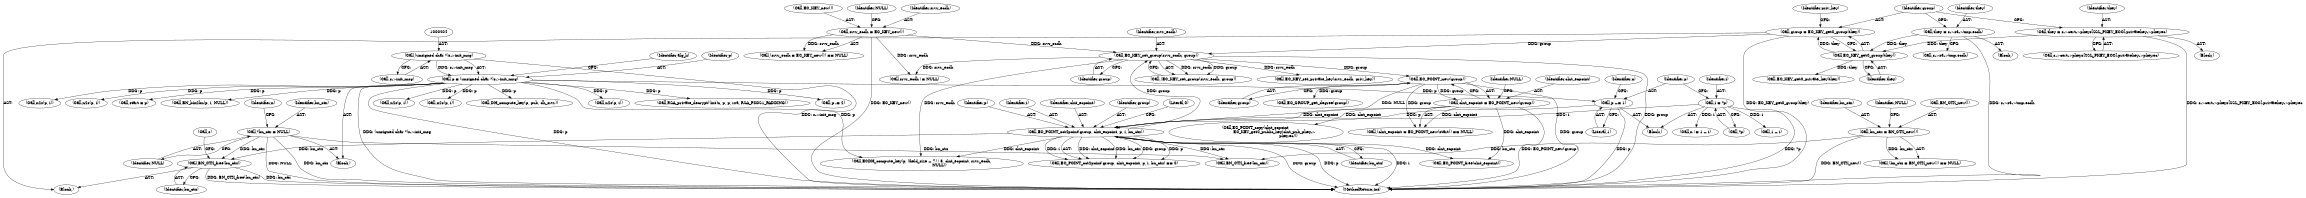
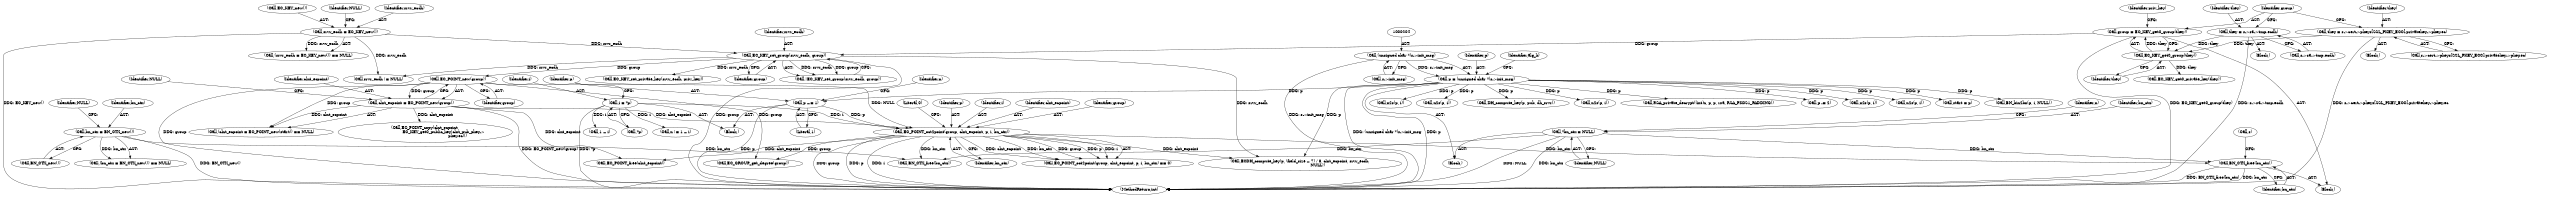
edge "(Call,s->s3->tmp.ecdh)" -> "(Call,tkey = s->s3->tmp.ecdh)": added, label "AST:"
edge "(Call,EC_POINT_oct2point(group, clnt_ecpoint, p, i, bn_ctx))" -> "(Call,EC_KEY_set_group(srvr_ecdh, group))": now "(Call,EC_POINT_oct2point(group, clnt_ecpoint, p, i, bn_ctx))" -> "(Call,EC_GROUP_get_degree(group))"
edge "(Call,bn_ctx = BN_CTX_new())" -> "(Call,BN_CTX_new())": added, label "CFG:"
